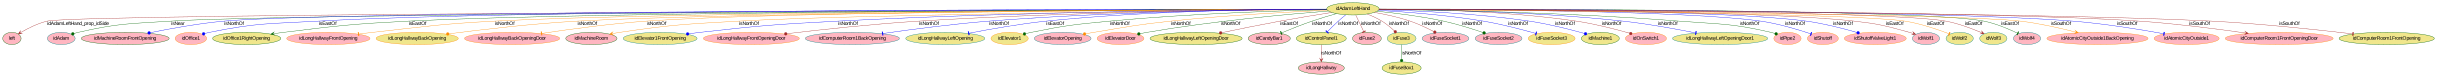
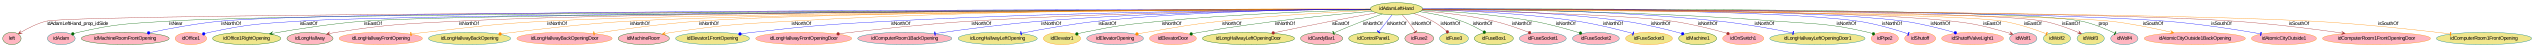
edge "idAdamLeftHand" -> "idComputerRoom1FrontOpening": color brown -> darkorange
edge "idAdamLeftHand" -> "idWolf4": label "isEastOf" -> "prop"
node "idLongHallwayBackOpening": color darkorange -> teal
node "idComputerRoom1FrontOpening": color darkgreen -> teal
edge "idControlPanel1" -> "idLongHallway": now "idAdamLeftHand" -> "idLongHallway"
edge "idFuse3" -> "idFuseBox1": now "idAdamLeftHand" -> "idFuseBox1"
